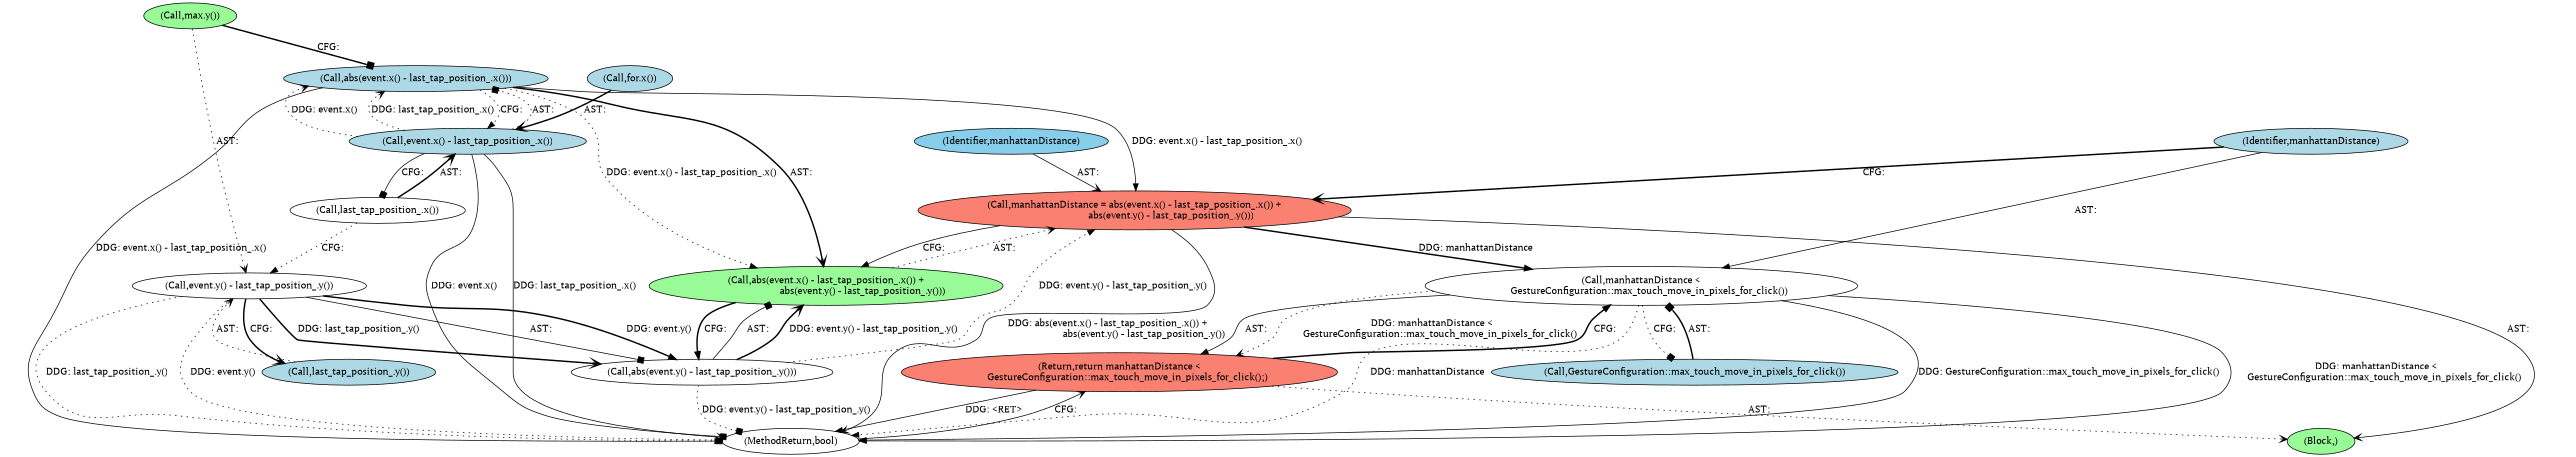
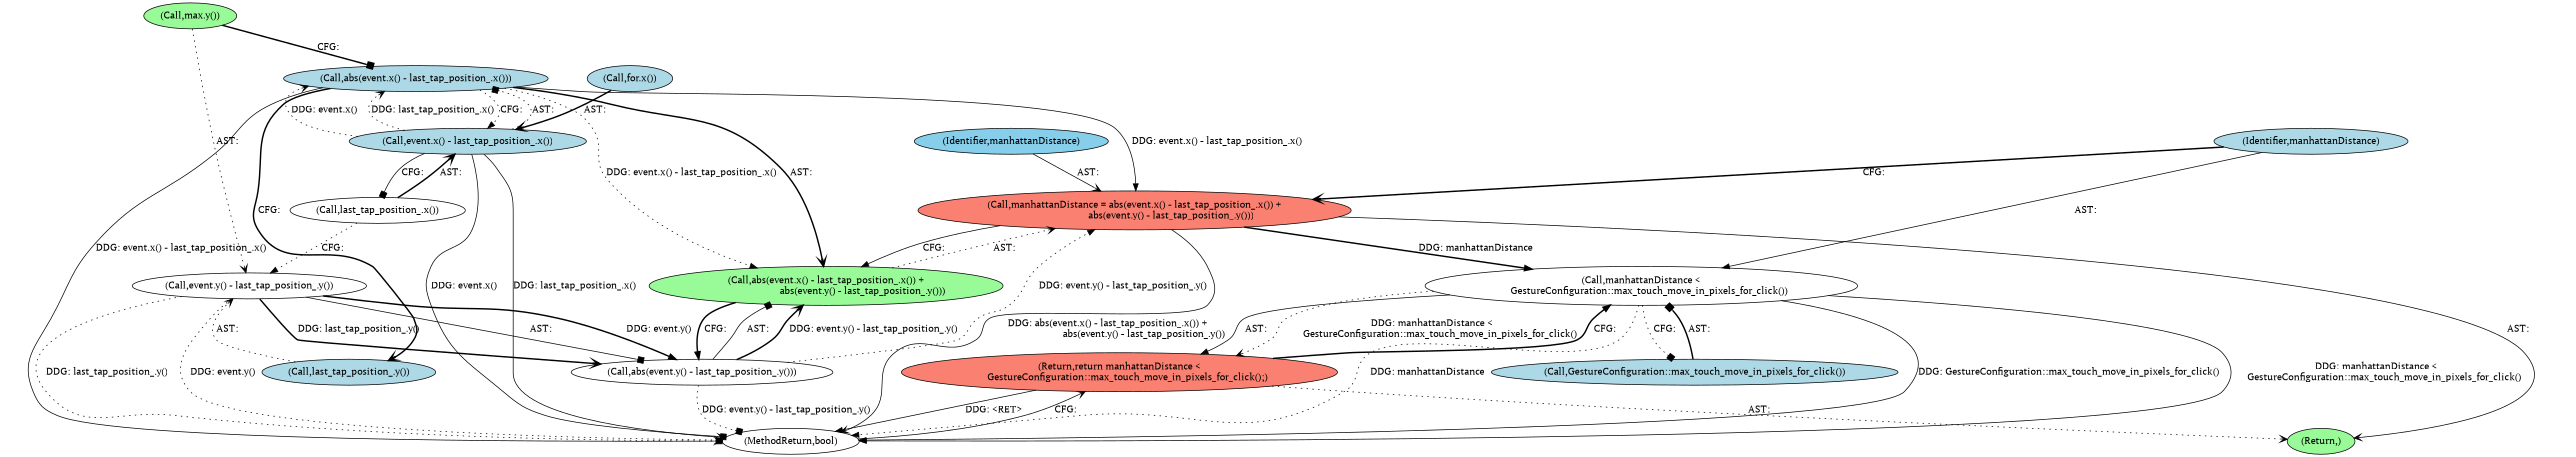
edge "(Call,event.y() - last_tap_position_.y())" -> "(Call,last_tap_position_.y())": now "(Call,abs(event.x() - last_tap_position_.x()))" -> "(Call,last_tap_position_.y())"
edge "(Call,abs(event.x() - last_tap_position_.x()))" -> "(MethodReturn,bool)": arrowhead normal -> vee
node "(Block,)": label "(Block,)" -> "(Return,)"
